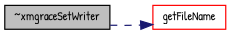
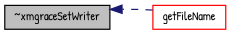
edge "~xmgraceSetWriter" -> "getFileName": reversed
